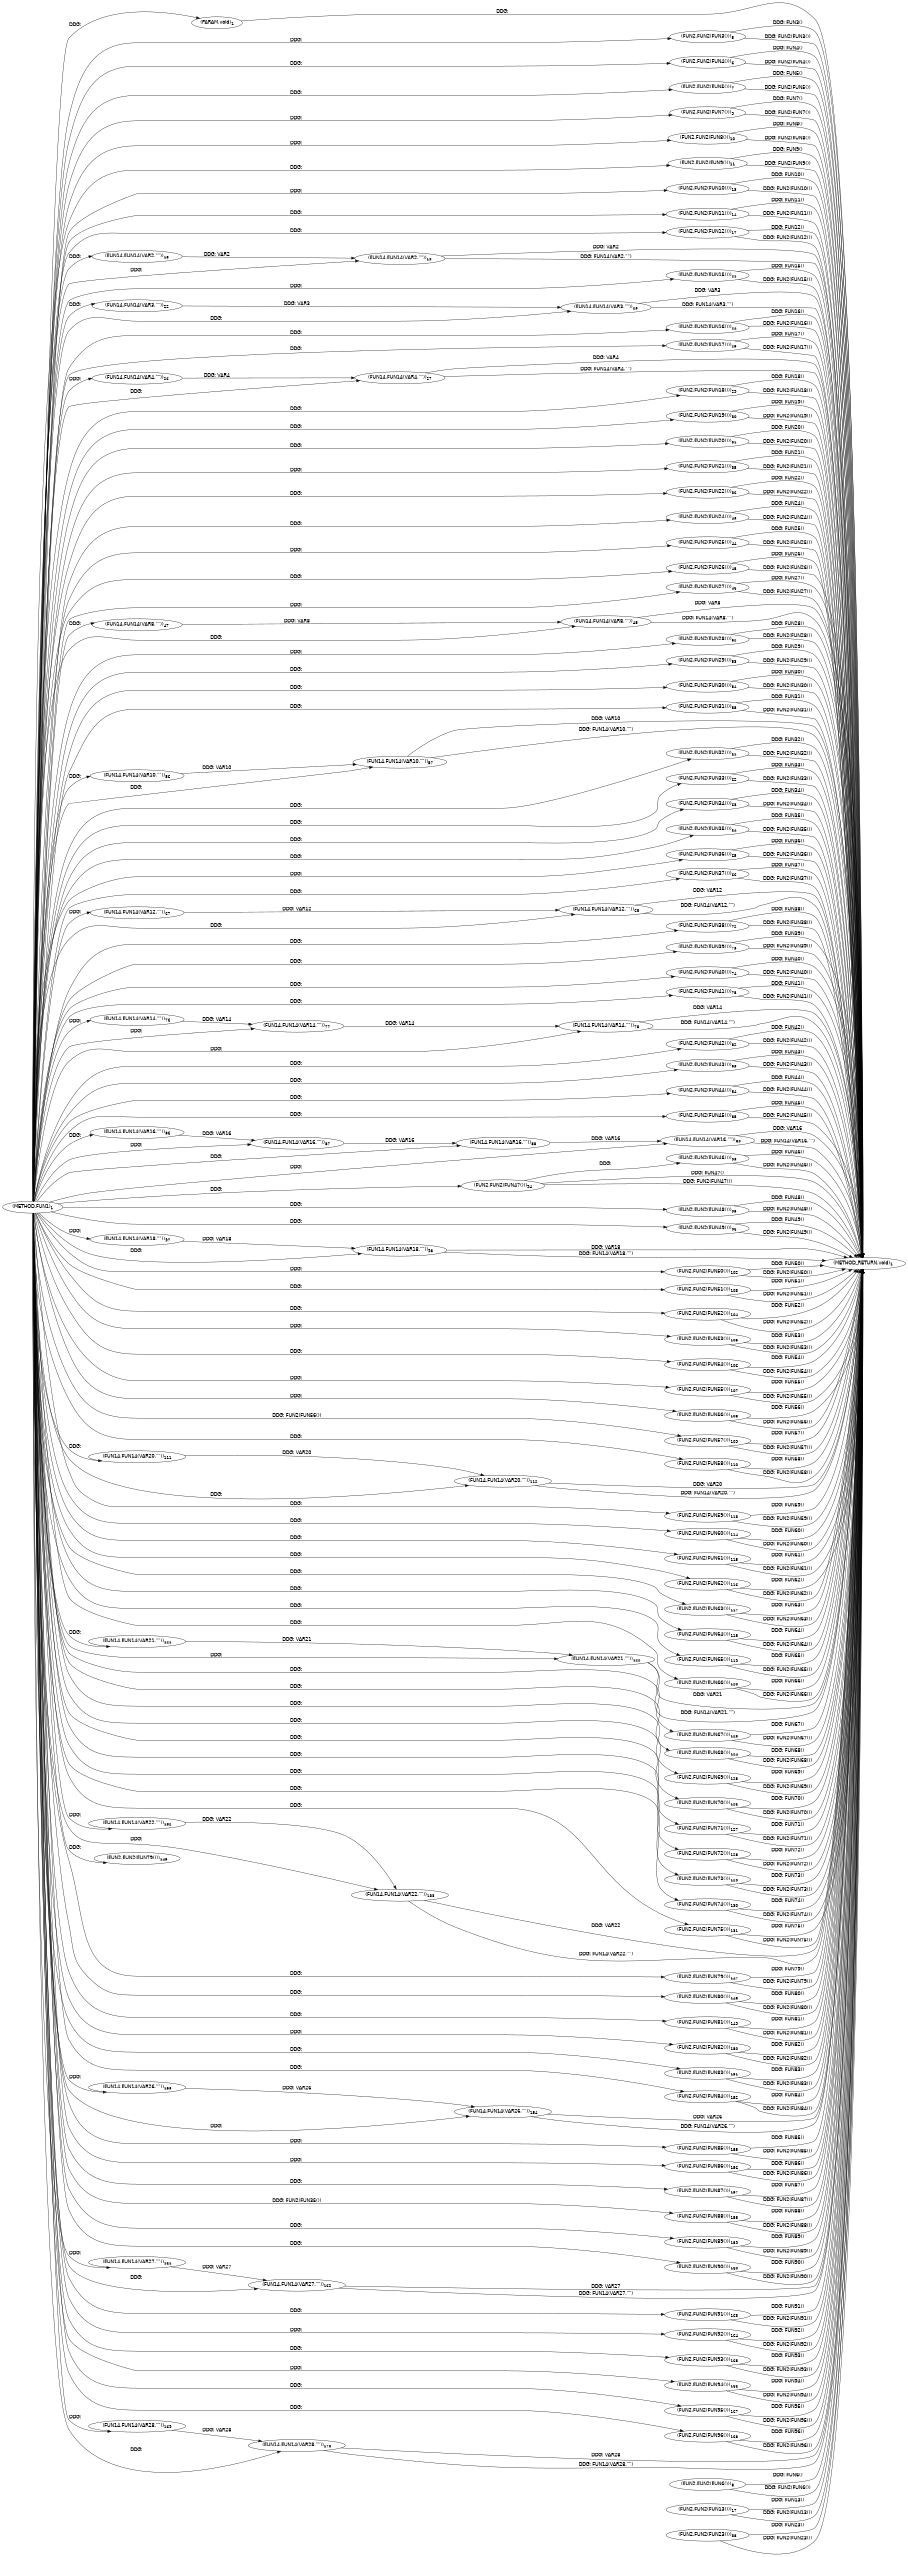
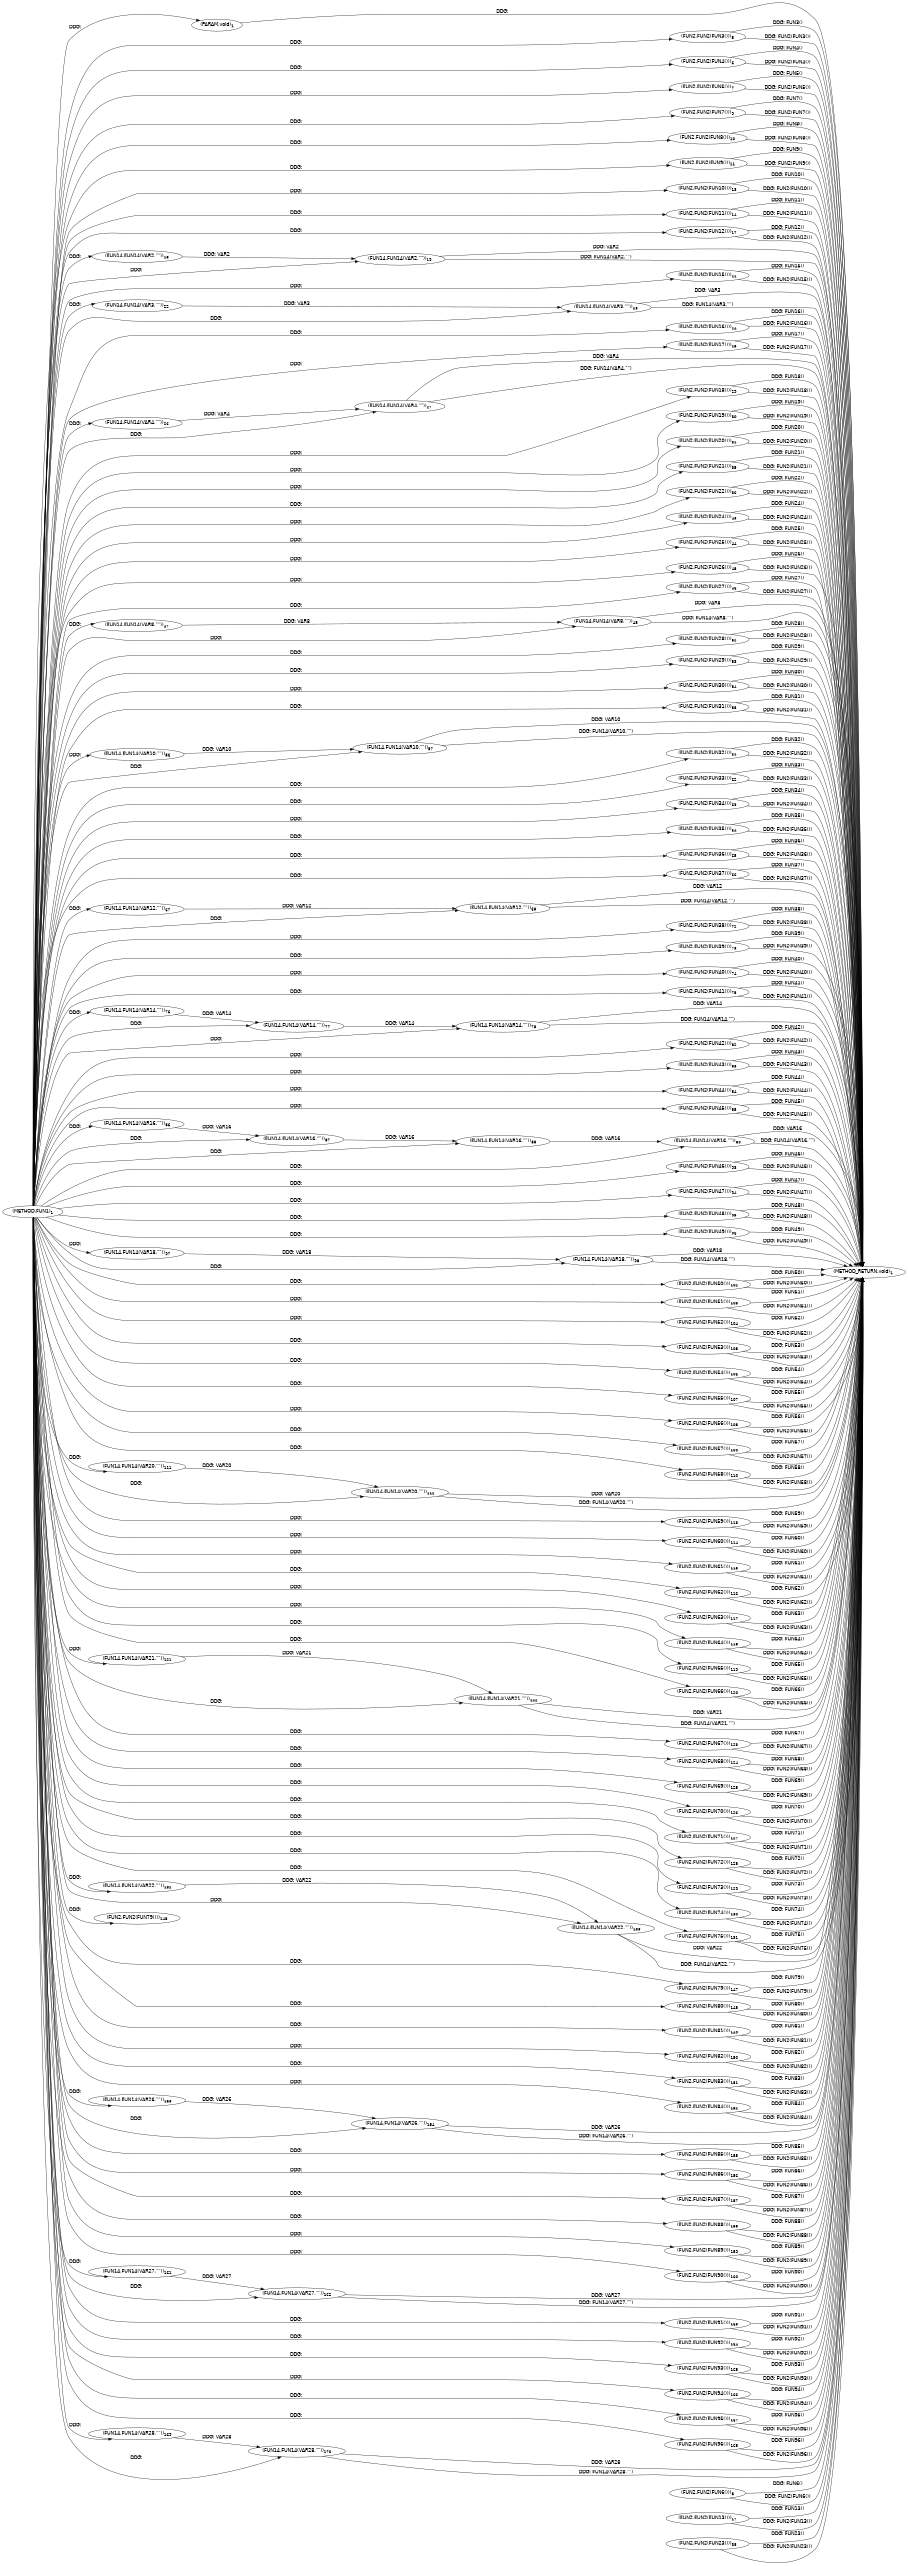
edge "(FUN2,FUN2(FUN47()))" -> "(FUN2,FUN2(FUN46()))": now "(METHOD,FUN1)" -> "(FUN2,FUN2(FUN46()))"
edge "(METHOD,FUN1)" -> "(FUN2,FUN2(FUN57()))": label "DDG: FUN2(FUN56())" -> "DDG: "
edge "(METHOD,FUN1)" -> "(FUN2,FUN2(FUN88()))": label "DDG: FUN2(FUN35())" -> "DDG: "
